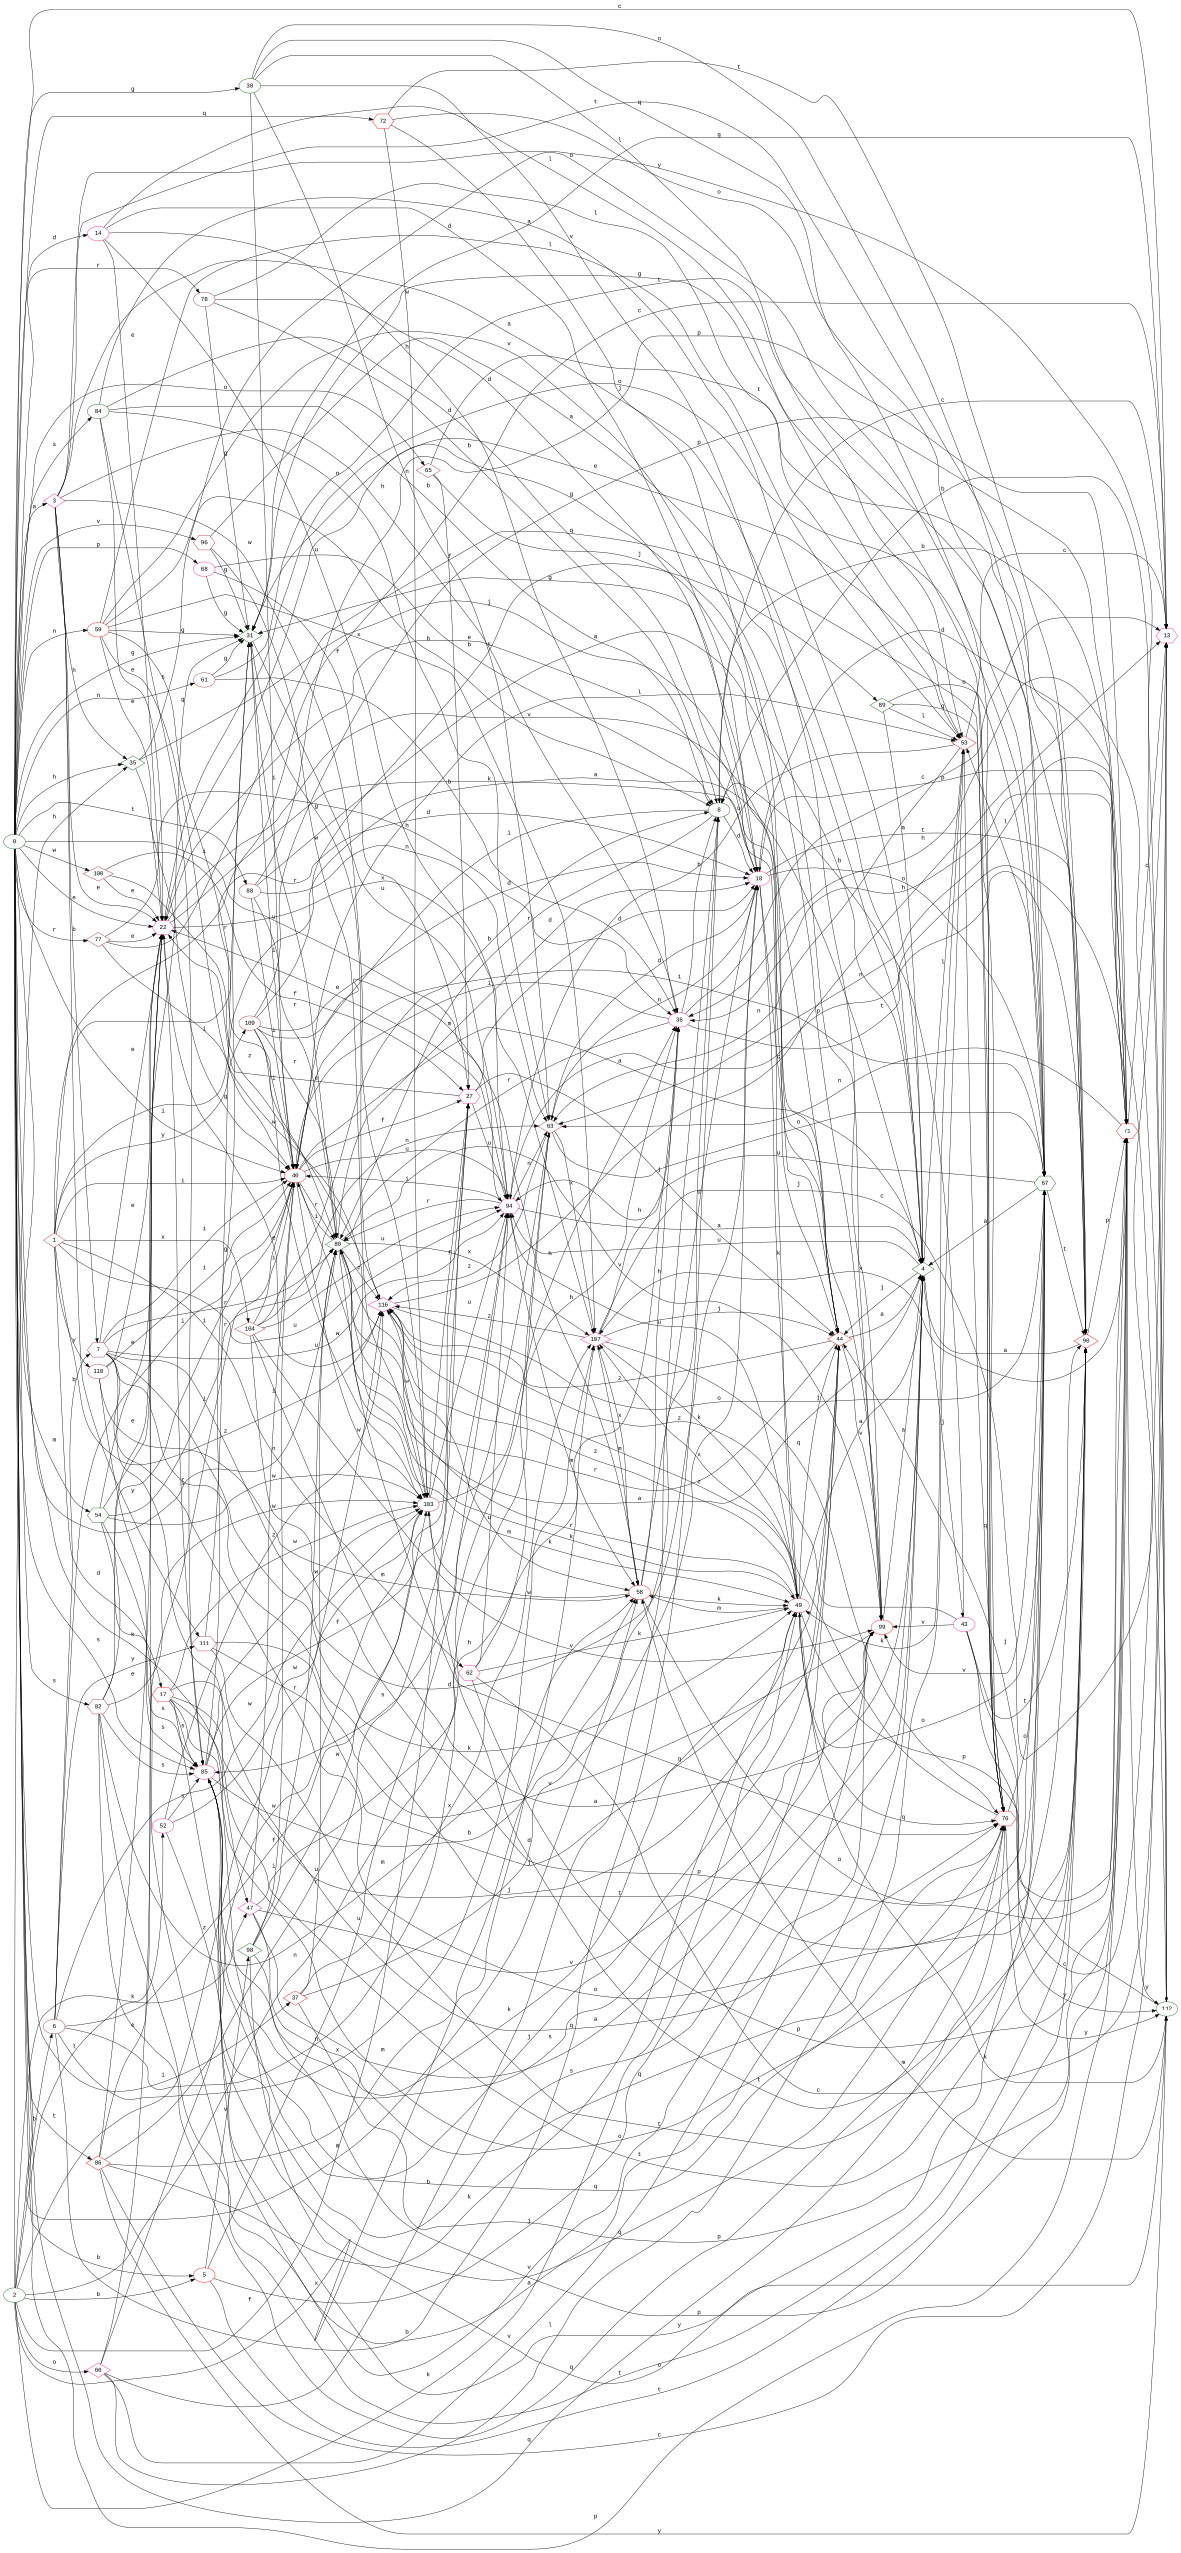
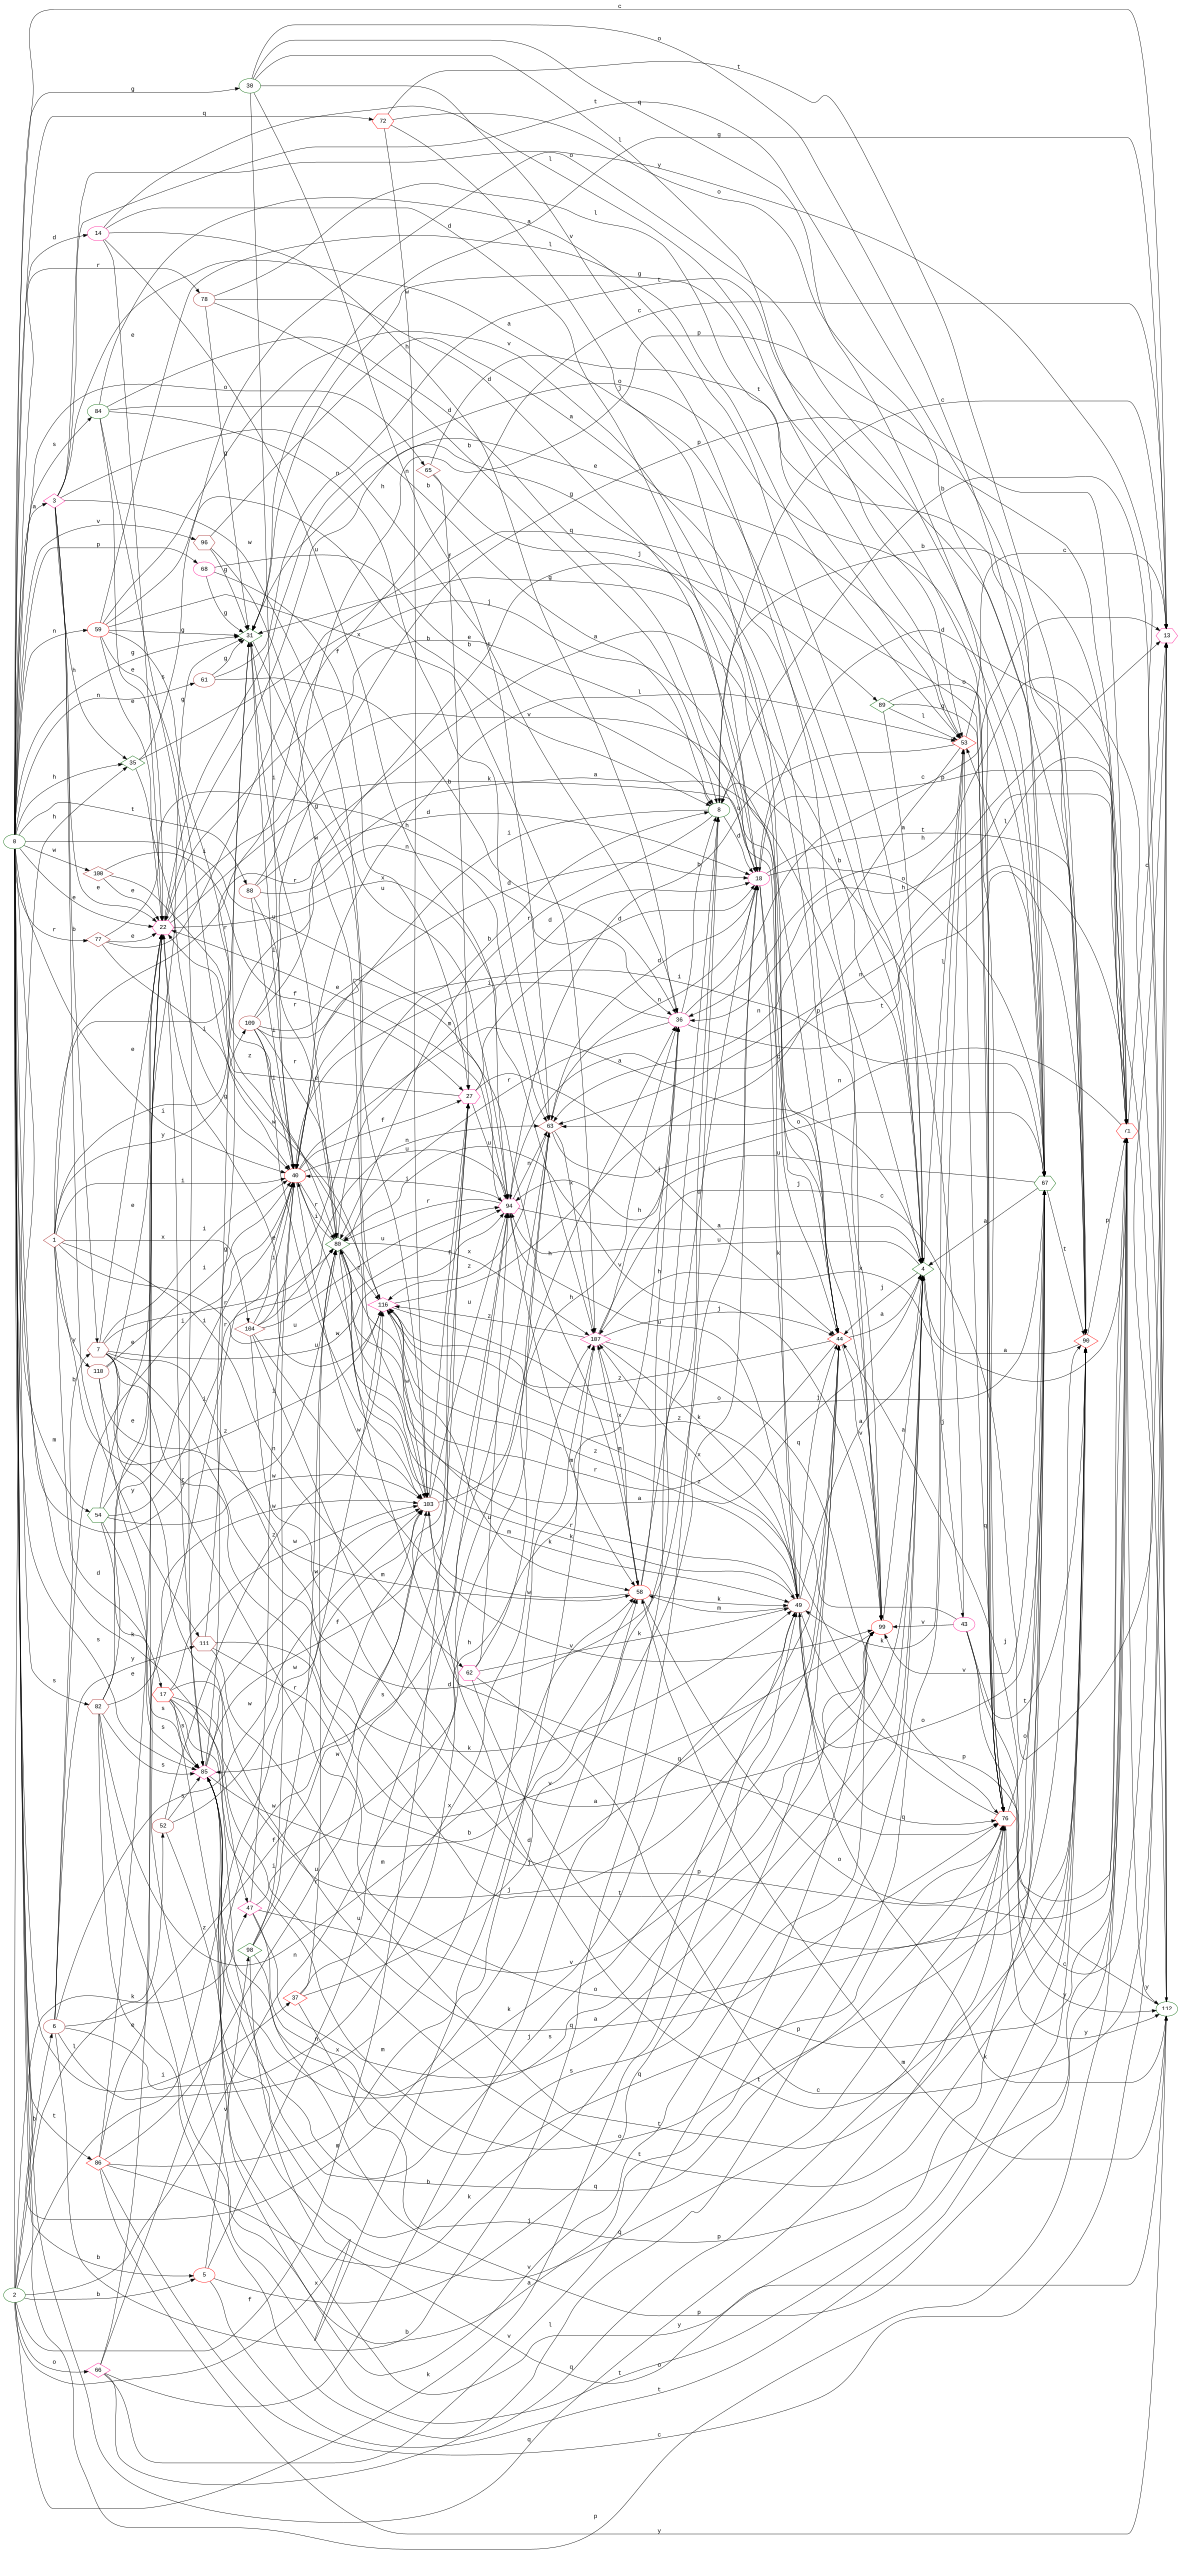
node "85": shape ellipse -> diamond
node "52": color deeppink -> brown
